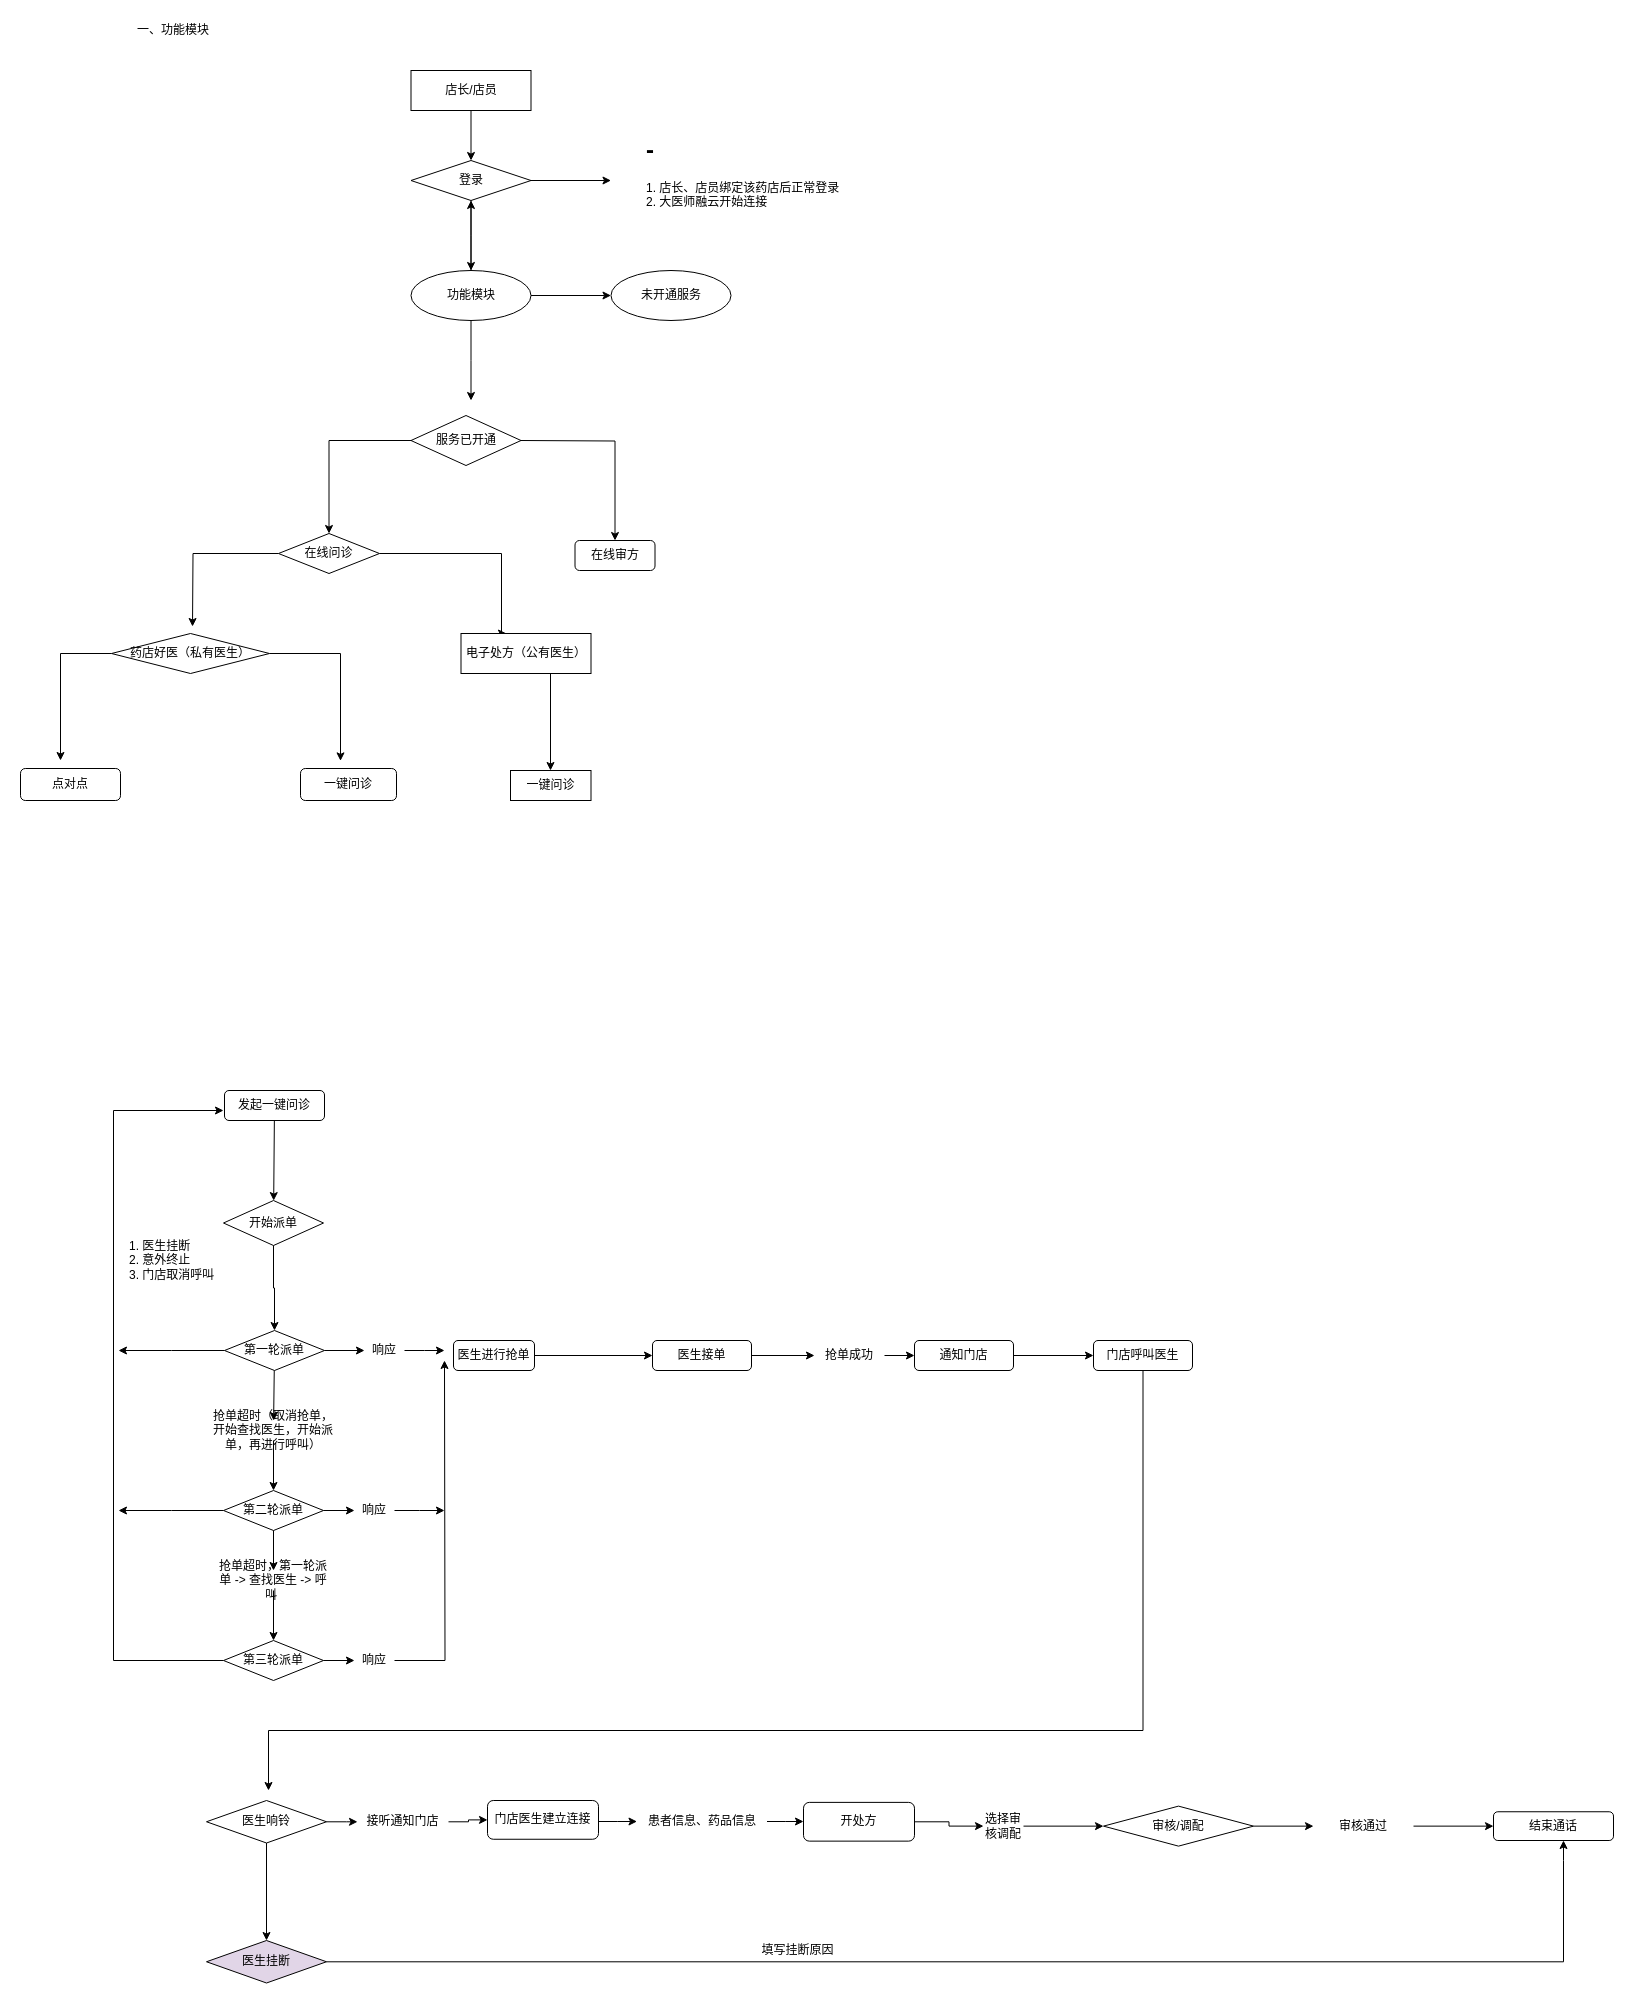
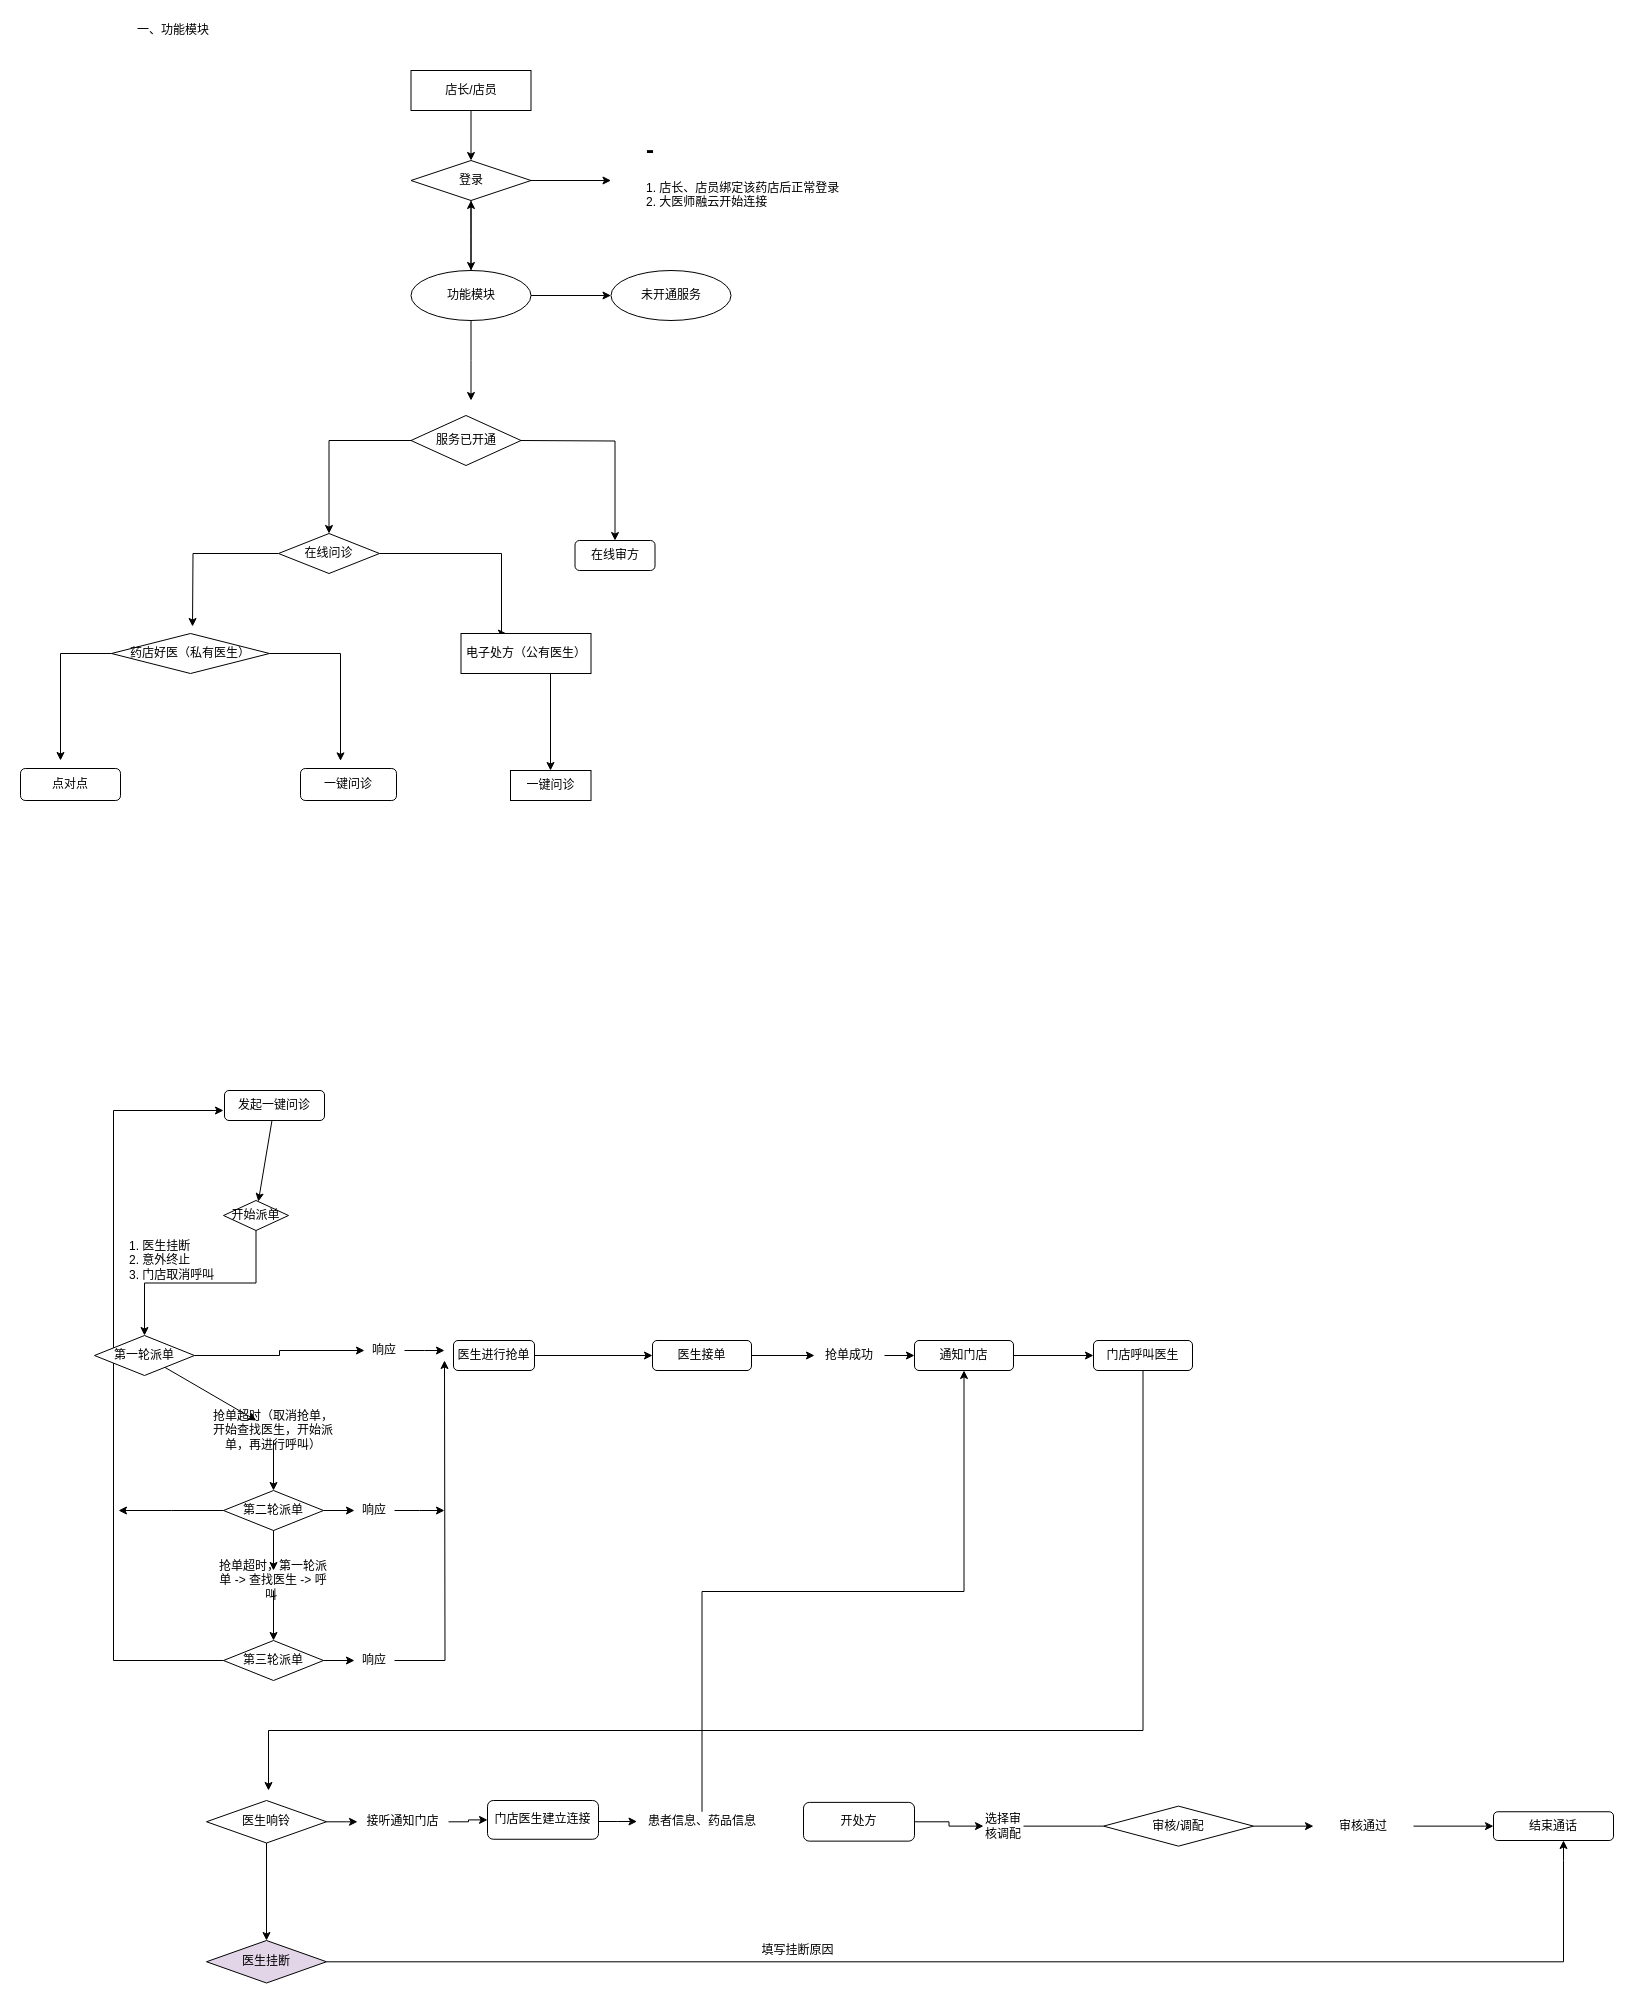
node "开始派单": size 100x45 -> 65x30
node "第一轮派单": moved (275, 1351) -> (145, 1356)
edge "患者信息、药品信息" -> "开处方": now "患者信息、药品信息" -> "通知门店"
edge "选择审核调配" -> "审核/调配": arrowhead classic -> none
